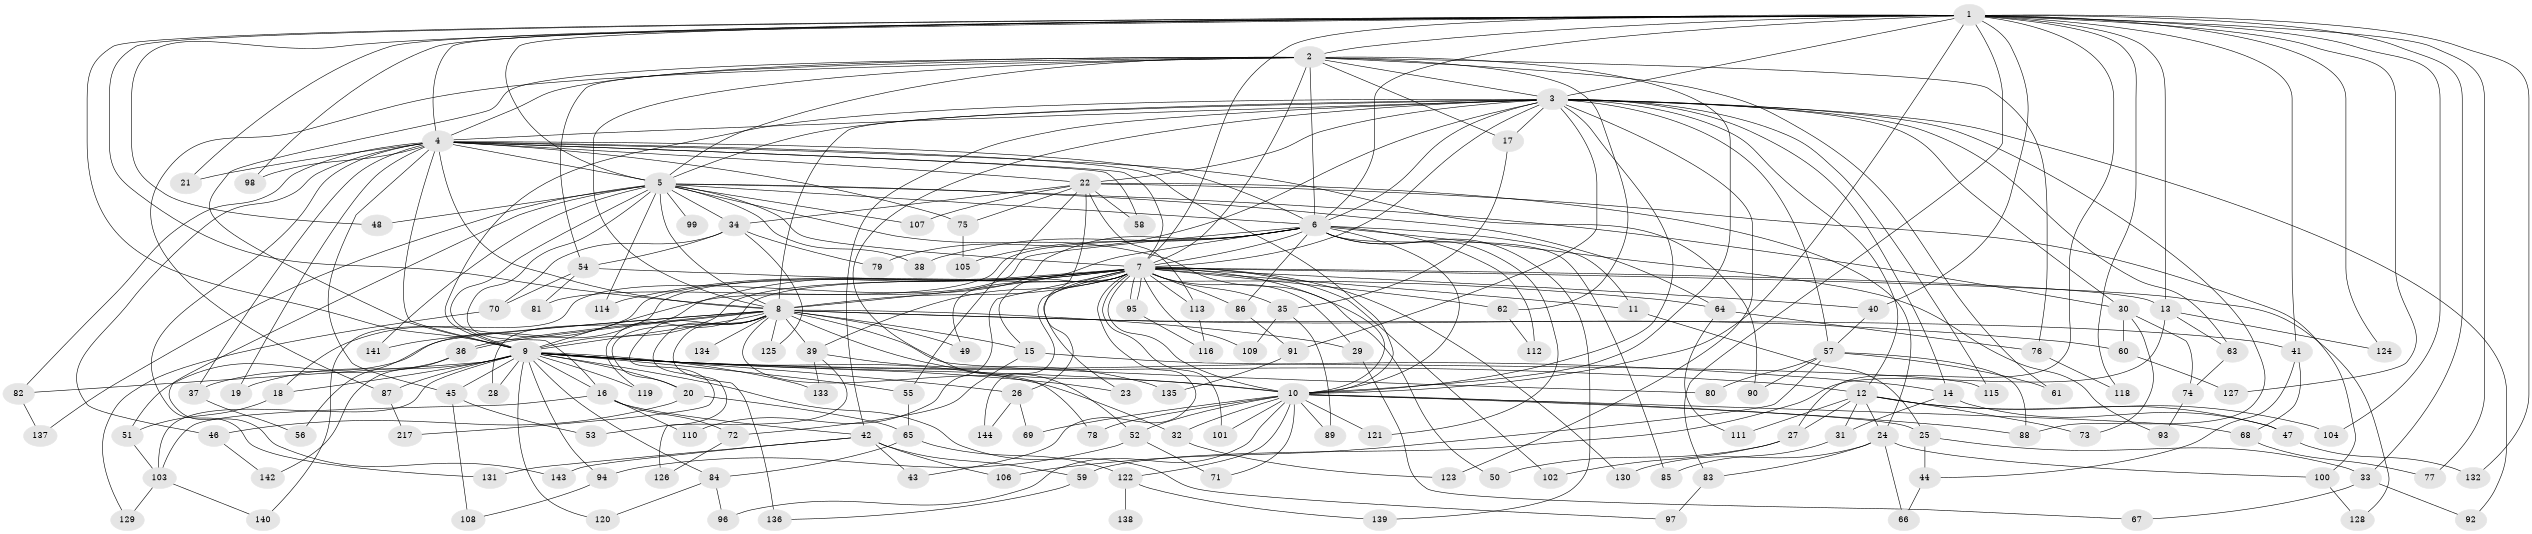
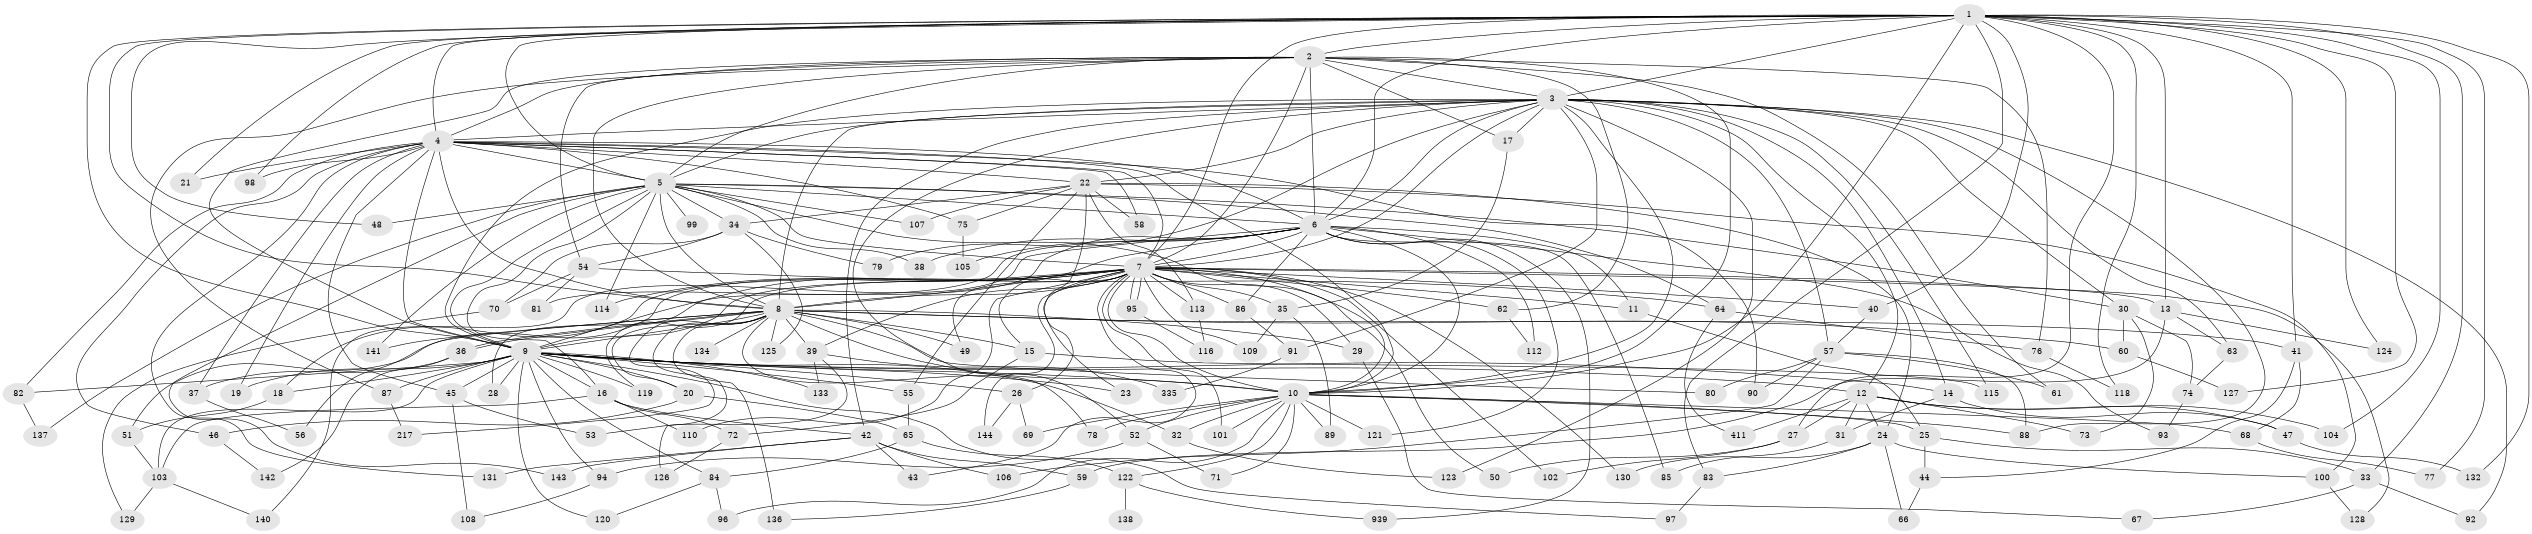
node "135": label "135" -> "335"
node "111": label "111" -> "411"
node "139": label "139" -> "939"
